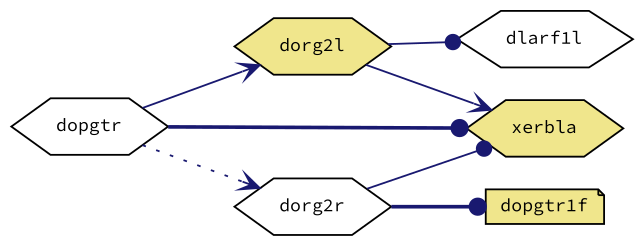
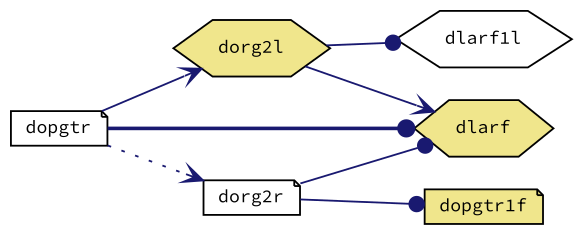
node "dopgtr": shape hexagon -> note
node "xerbla": label "xerbla" -> "dlarf"
node "dorg2r": shape hexagon -> note
edge "dorg2r" -> "dopgtr1f": style bold -> solid
